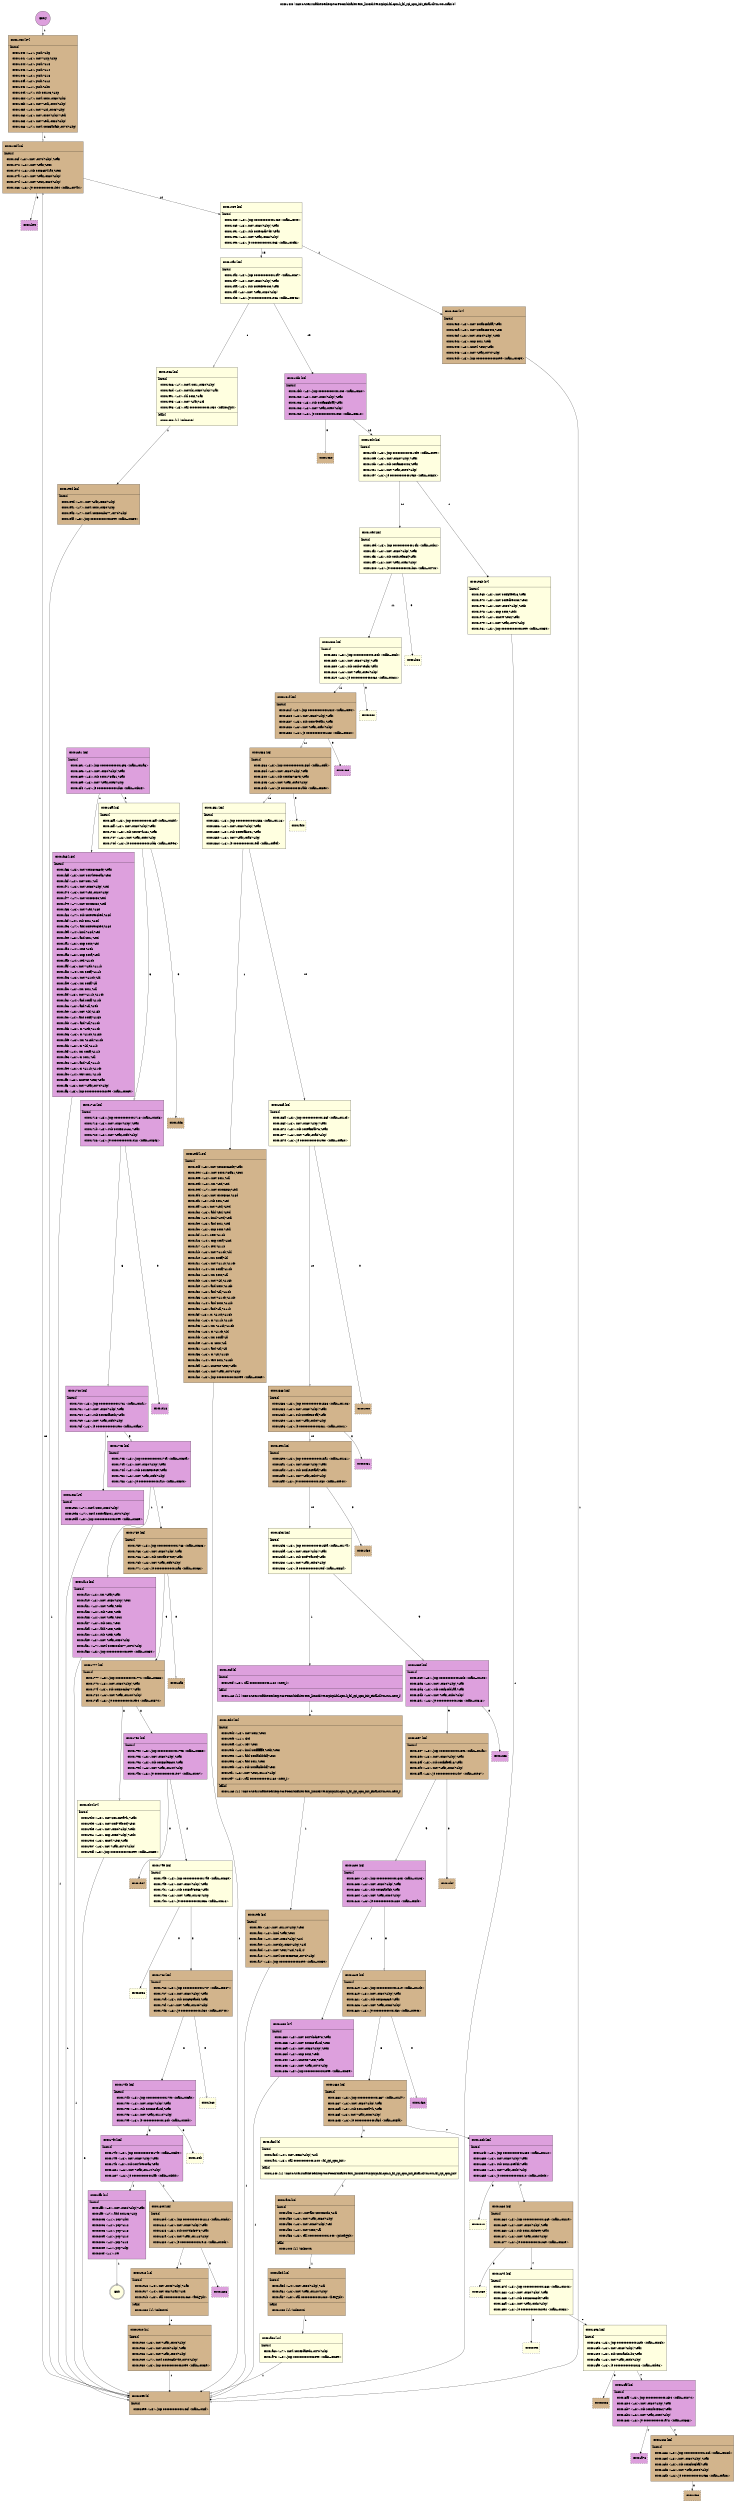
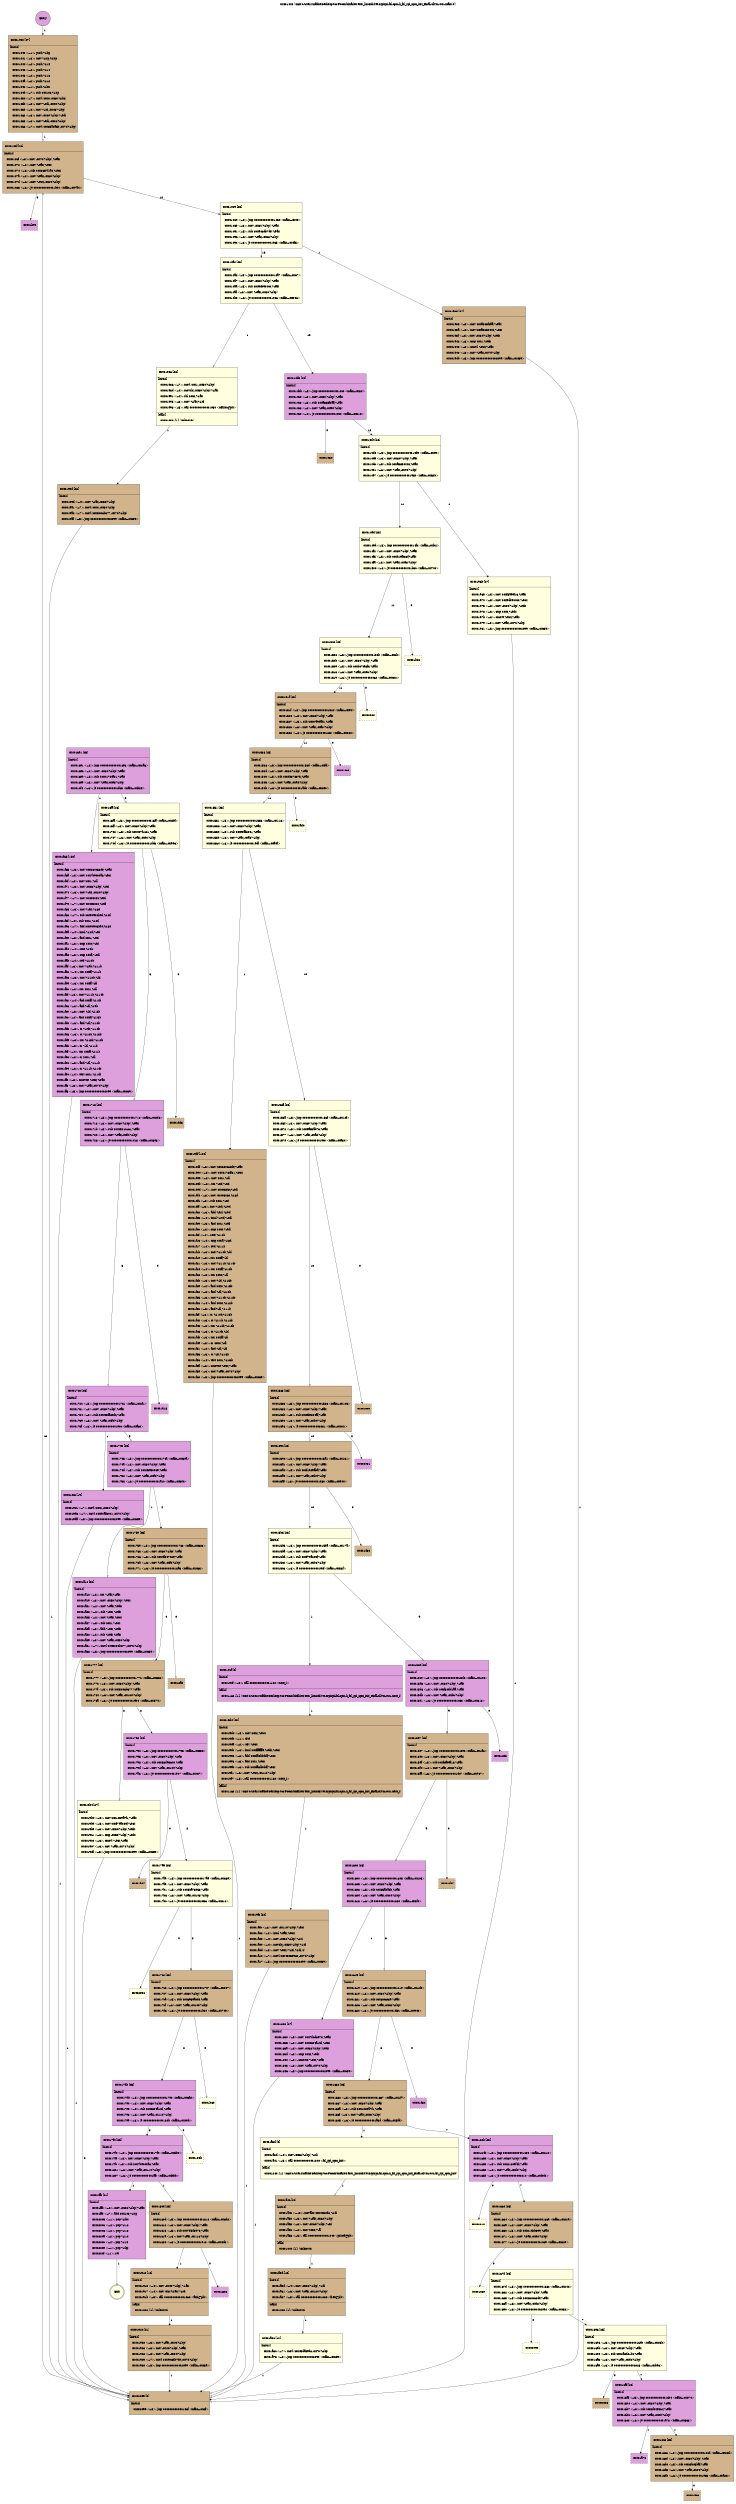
edge "0x401664 [25]" -> "0x40167d [25]": removed, label "7"
